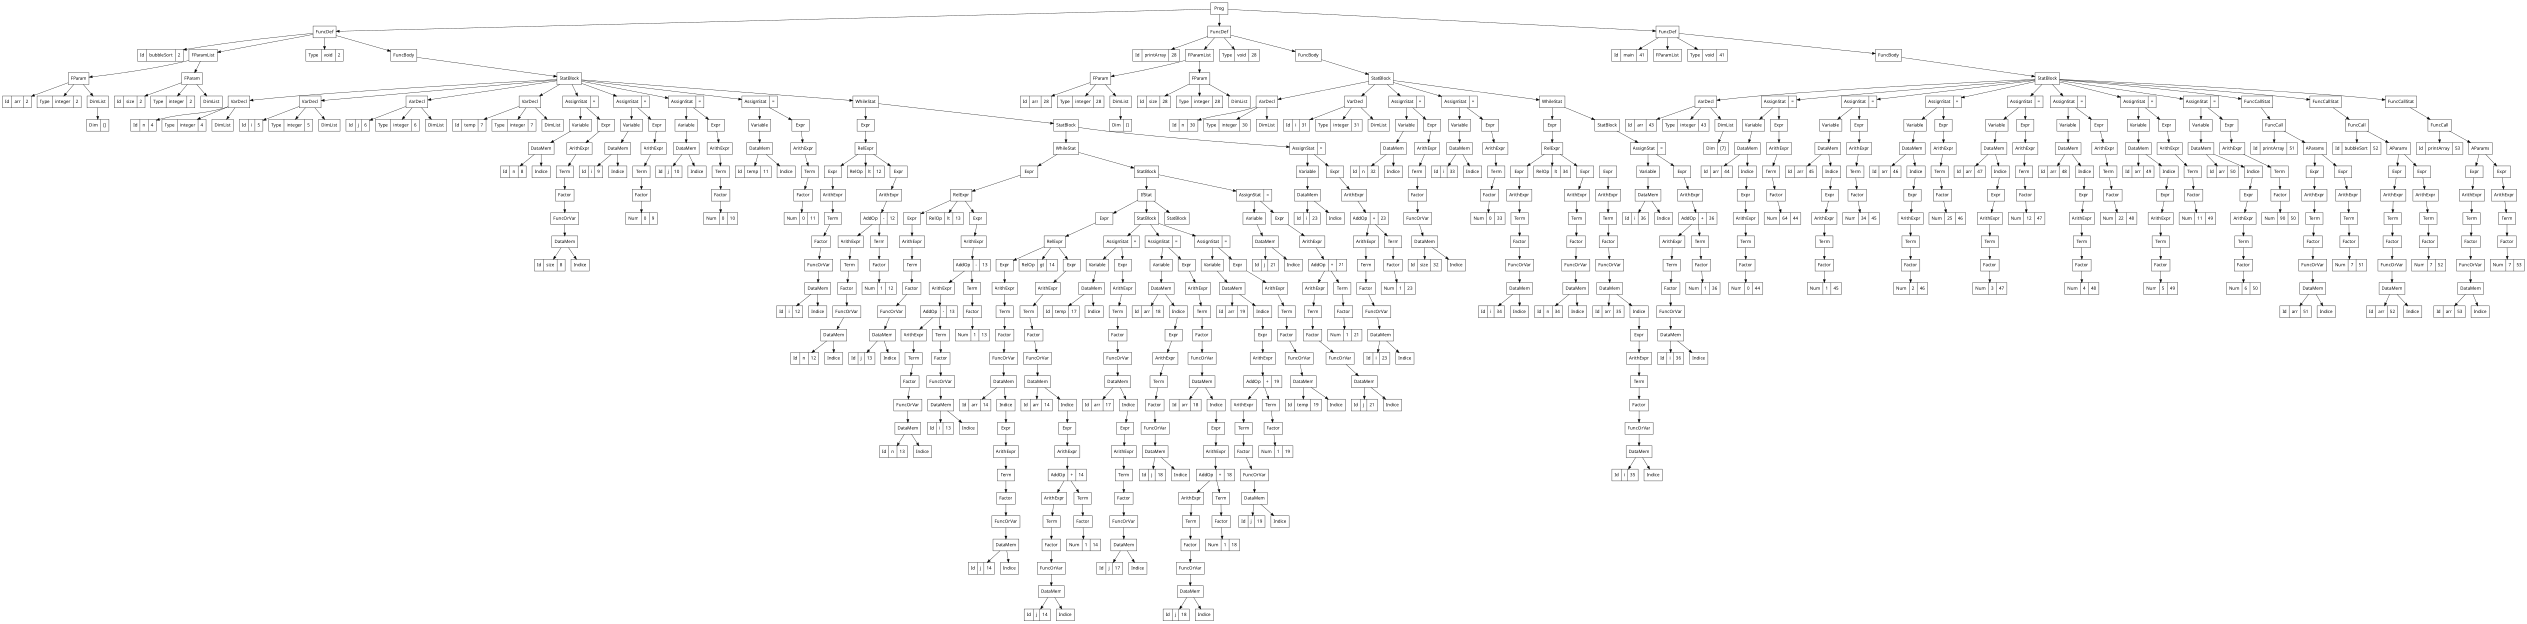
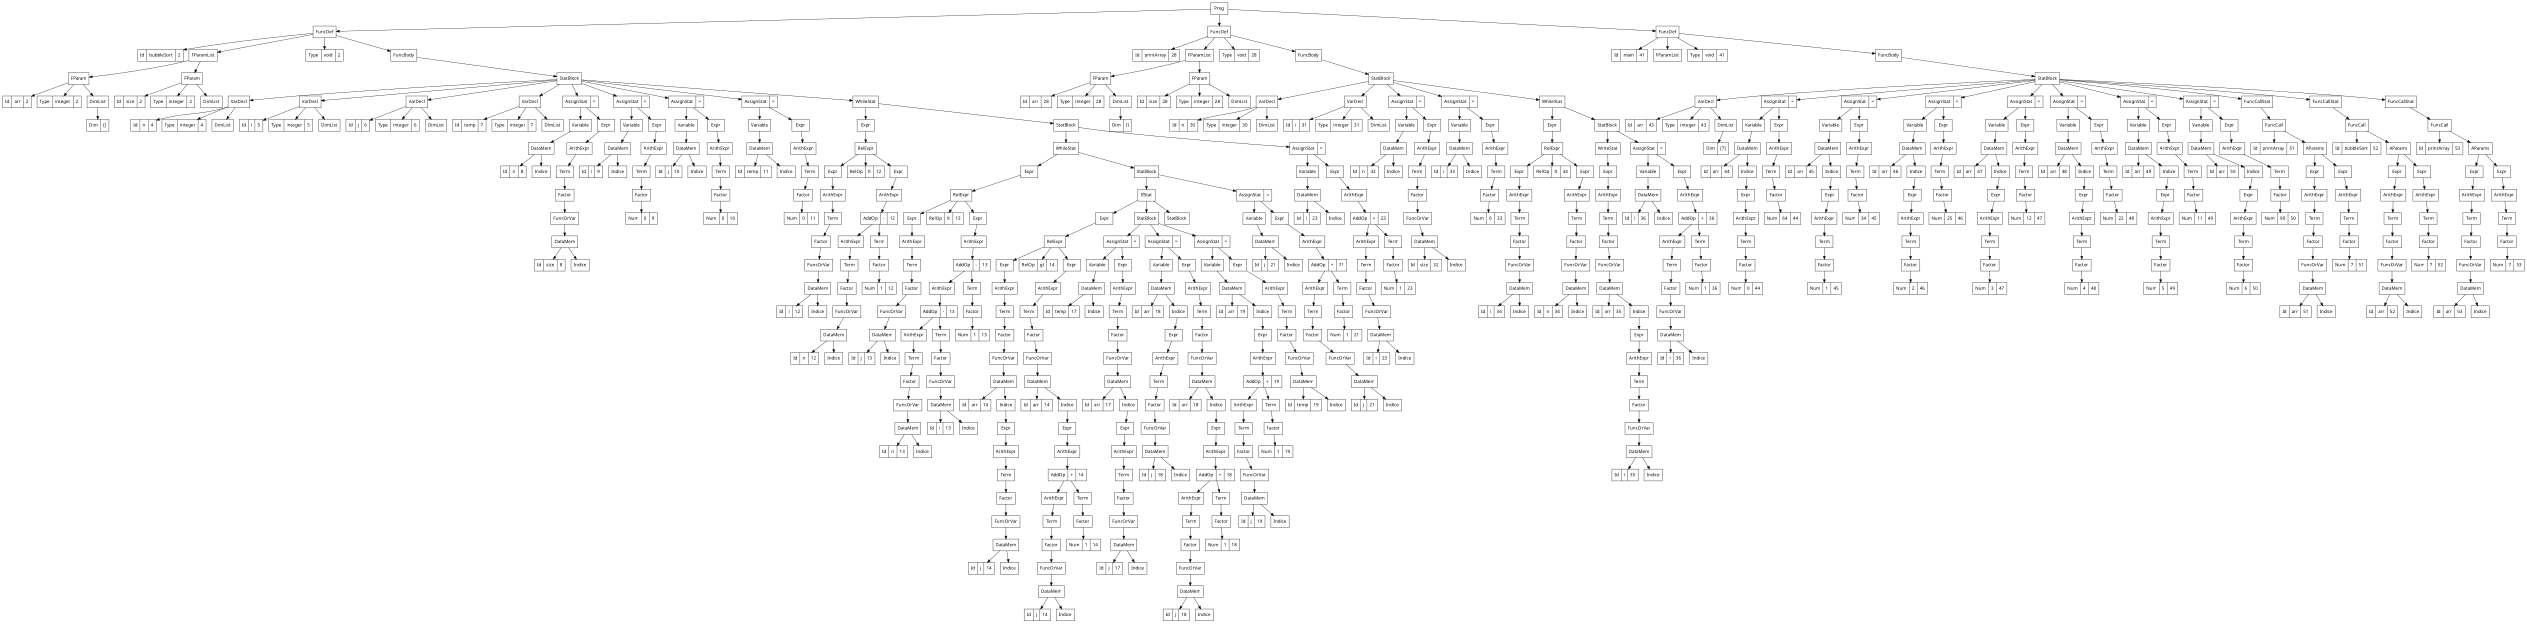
node "WriteStat": added
